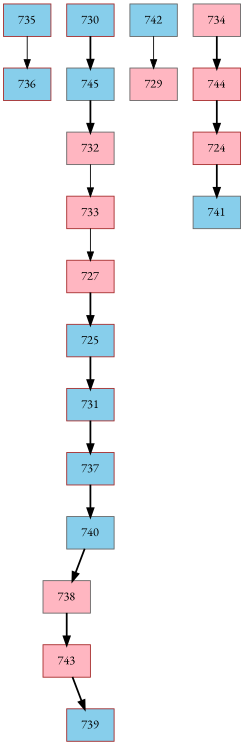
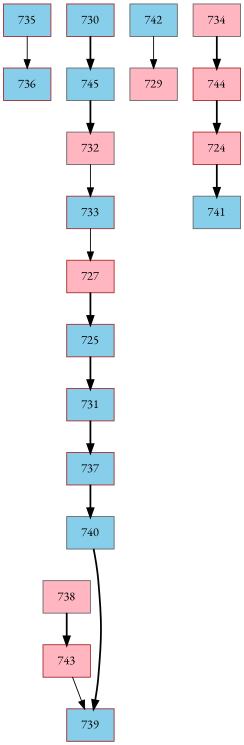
node "733": fillcolor lightpink -> skyblue
edge "740" -> "738": now "740" -> "739"
edge "743" -> "739": style bold -> solid
